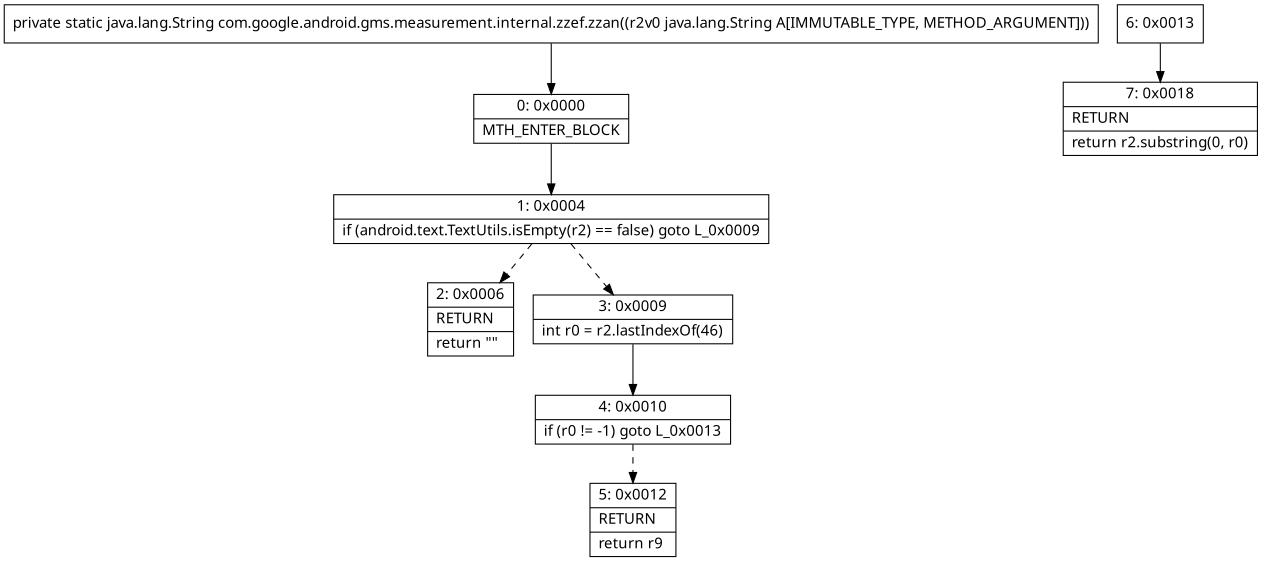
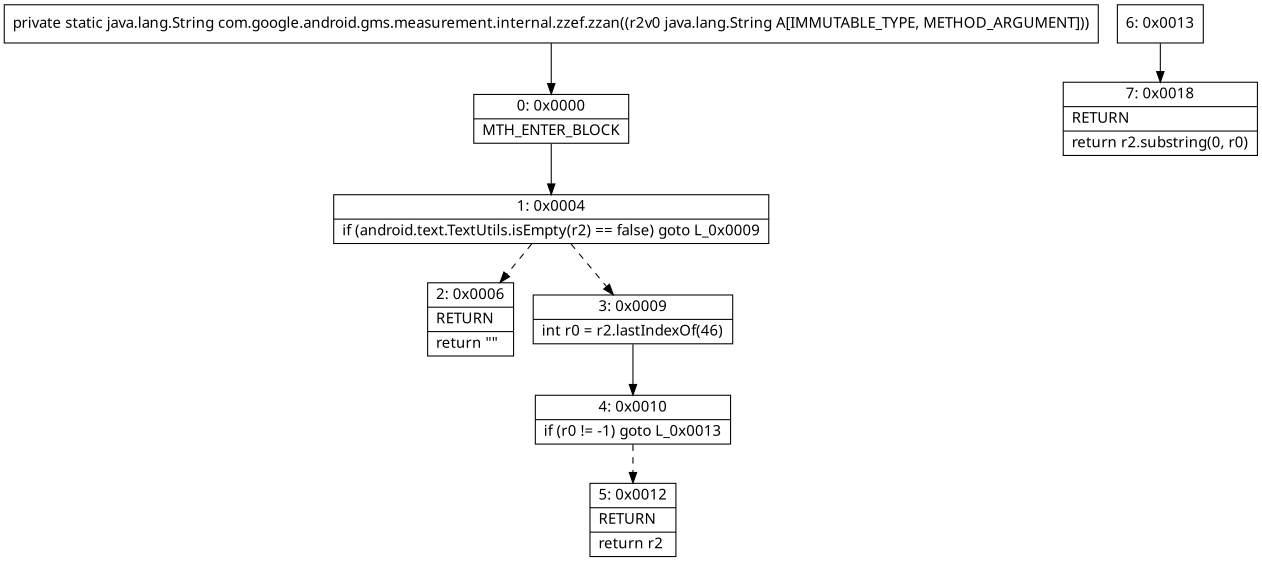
node "5: 0x0012": text "return r9" -> "return r2"
